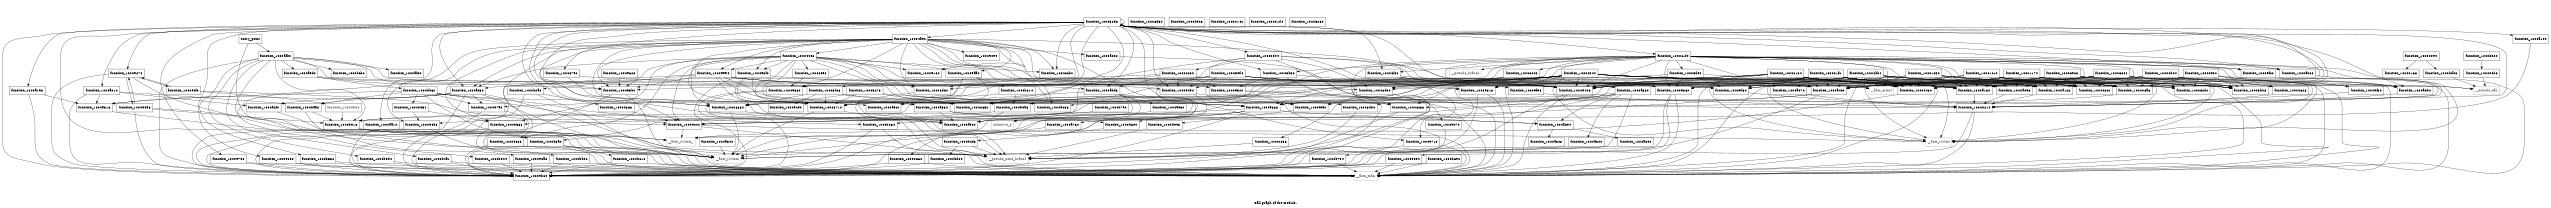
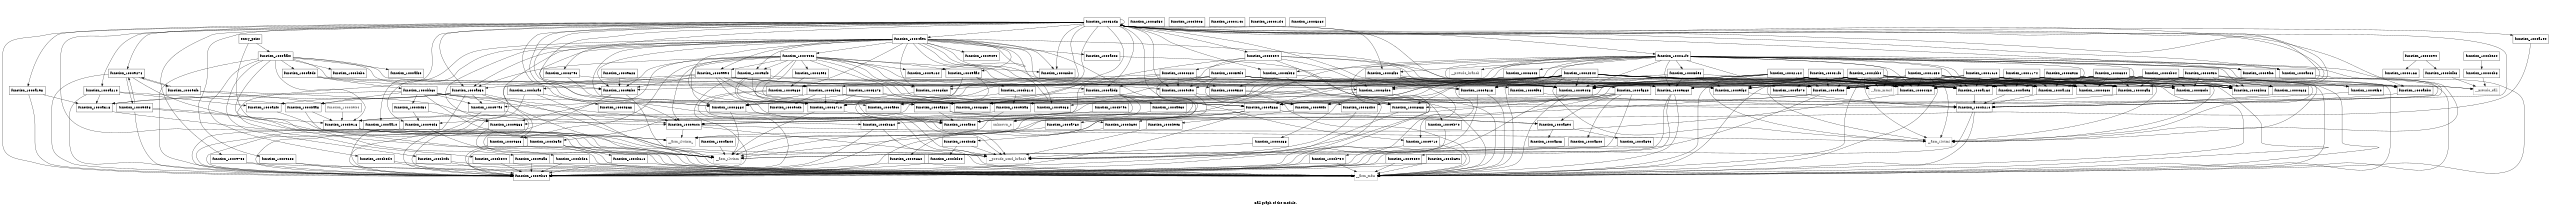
edge "function_100031fc" -> "__asm_mtcrf": added
node "function_1000b58c": removed
